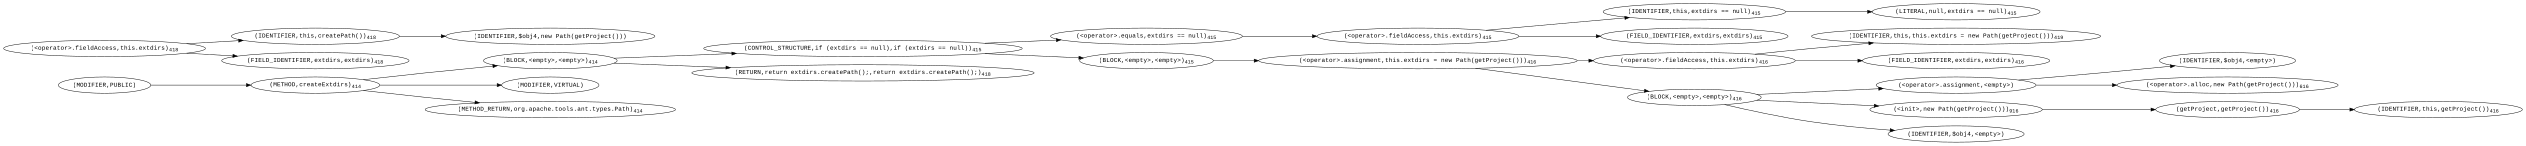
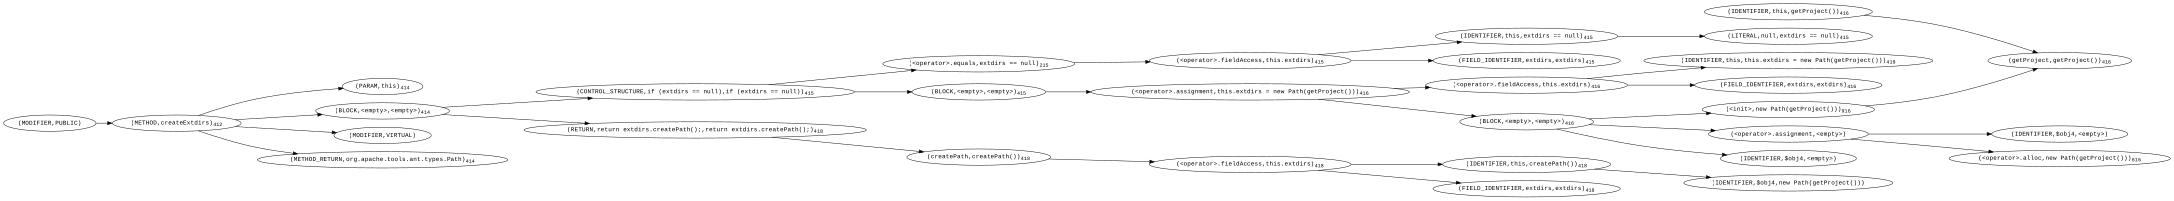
node "(<operator>.equals,extdirs == null)": text "415" -> "215"
node "(METHOD,createExtdirs)": text "414" -> "412"
node "(PARAM,this)": added
edge "(getProject,getProject())" -> "(IDENTIFIER,this,getProject())": reversed
node "(createPath,createPath())": added
